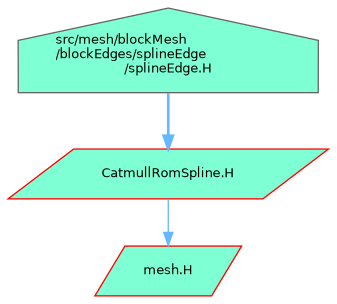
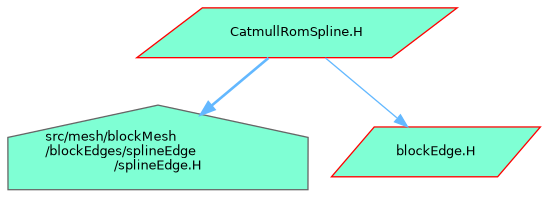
edge "src/mesh/blockMesh /blockEdges/splineEdge /splineEdge.H" -> "CatmullRomSpline.H": reversed
node "mesh.H": label "mesh.H" -> "blockEdge.H"
